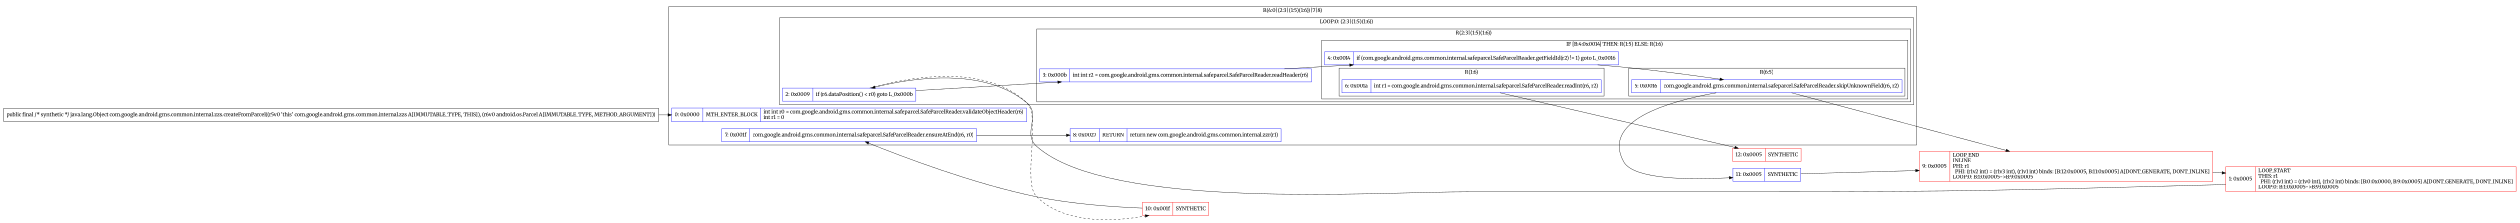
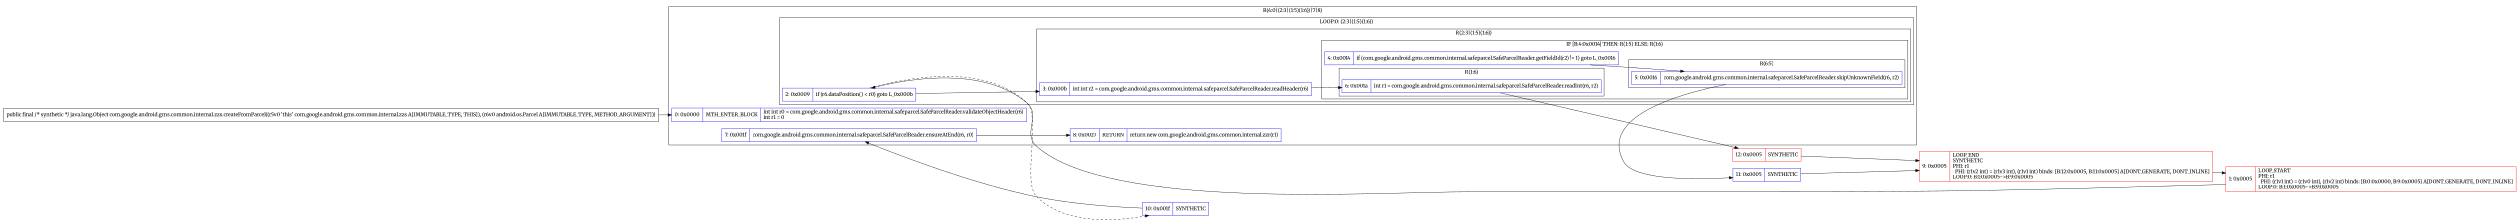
edge "3: 0x000b" -> "4: 0x0014": now "3: 0x000b" -> "6: 0x001a"
edge "5: 0x0016" -> "9: 0x0005": now "12: 0x0005" -> "9: 0x0005"
node "9: 0x0005": text "INLINE" -> "SYNTHETIC"
node "1: 0x0005": text "THIS: r1" -> "PHI: r1"
node "10: 0x001f": color red -> blue
